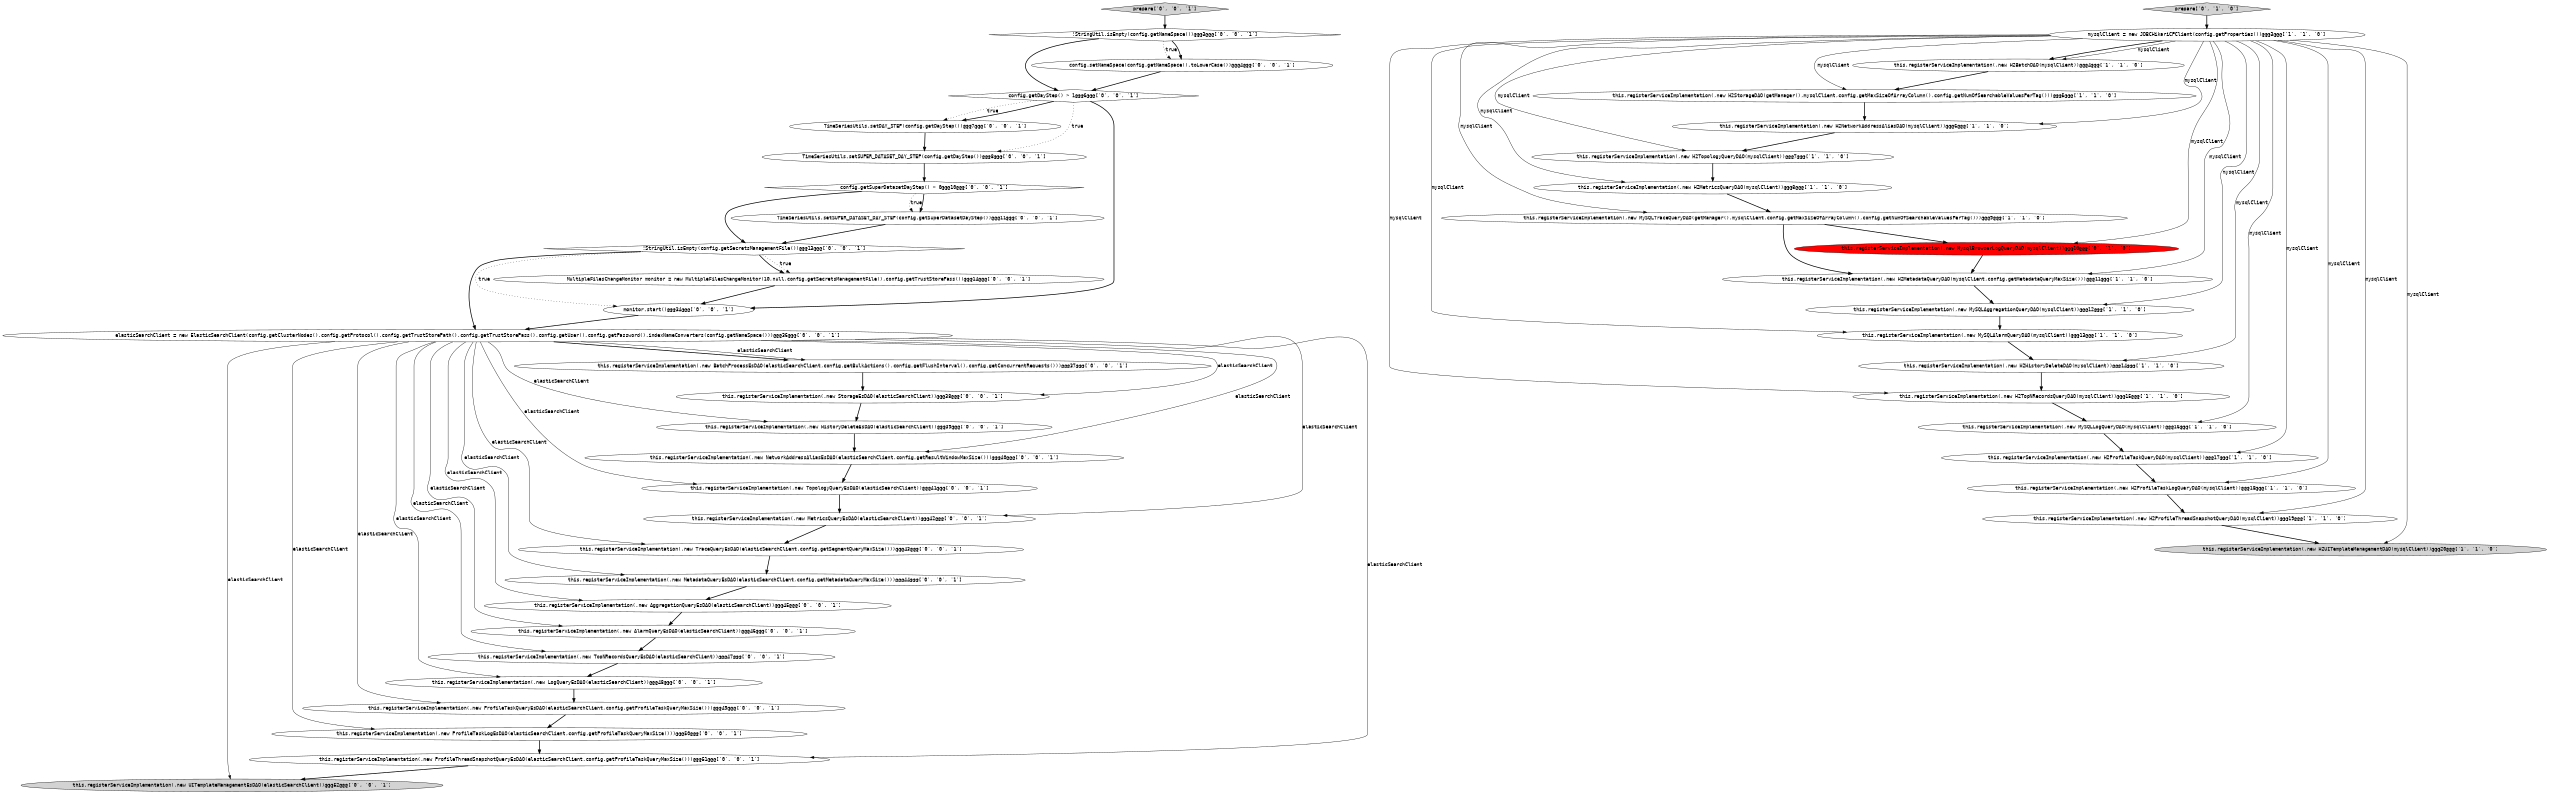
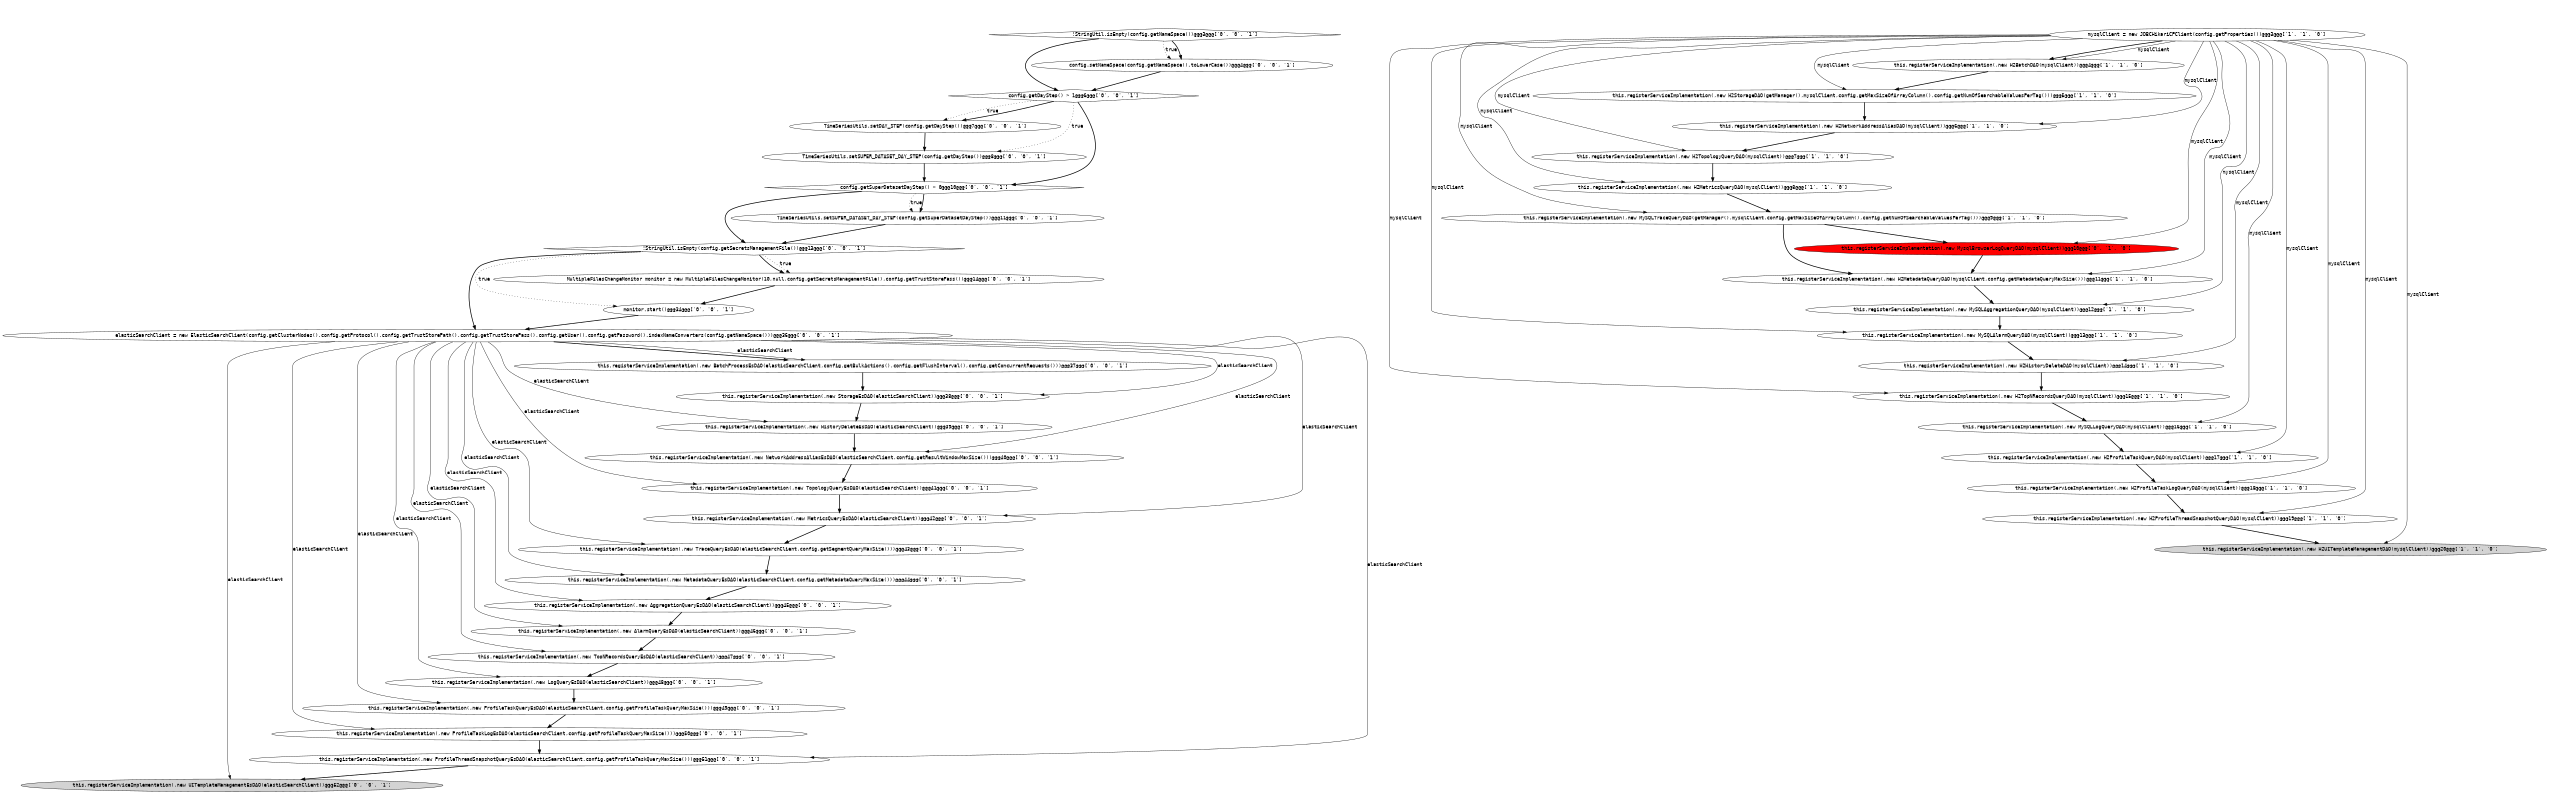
node "prepare['0', '0', '1']": removed
node "prepare['0', '1', '0']": removed
edge "config.getDayStep() > 1@@@6@@@['0', '0', '1']" -> "monitor.start()@@@34@@@['0', '0', '1']": now "config.getDayStep() > 1@@@6@@@['0', '0', '1']" -> "config.getSuperDatasetDayStep() > 0@@@10@@@['0', '0', '1']"
